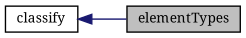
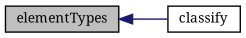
edge "elementTypes" -> "classify": reversed
